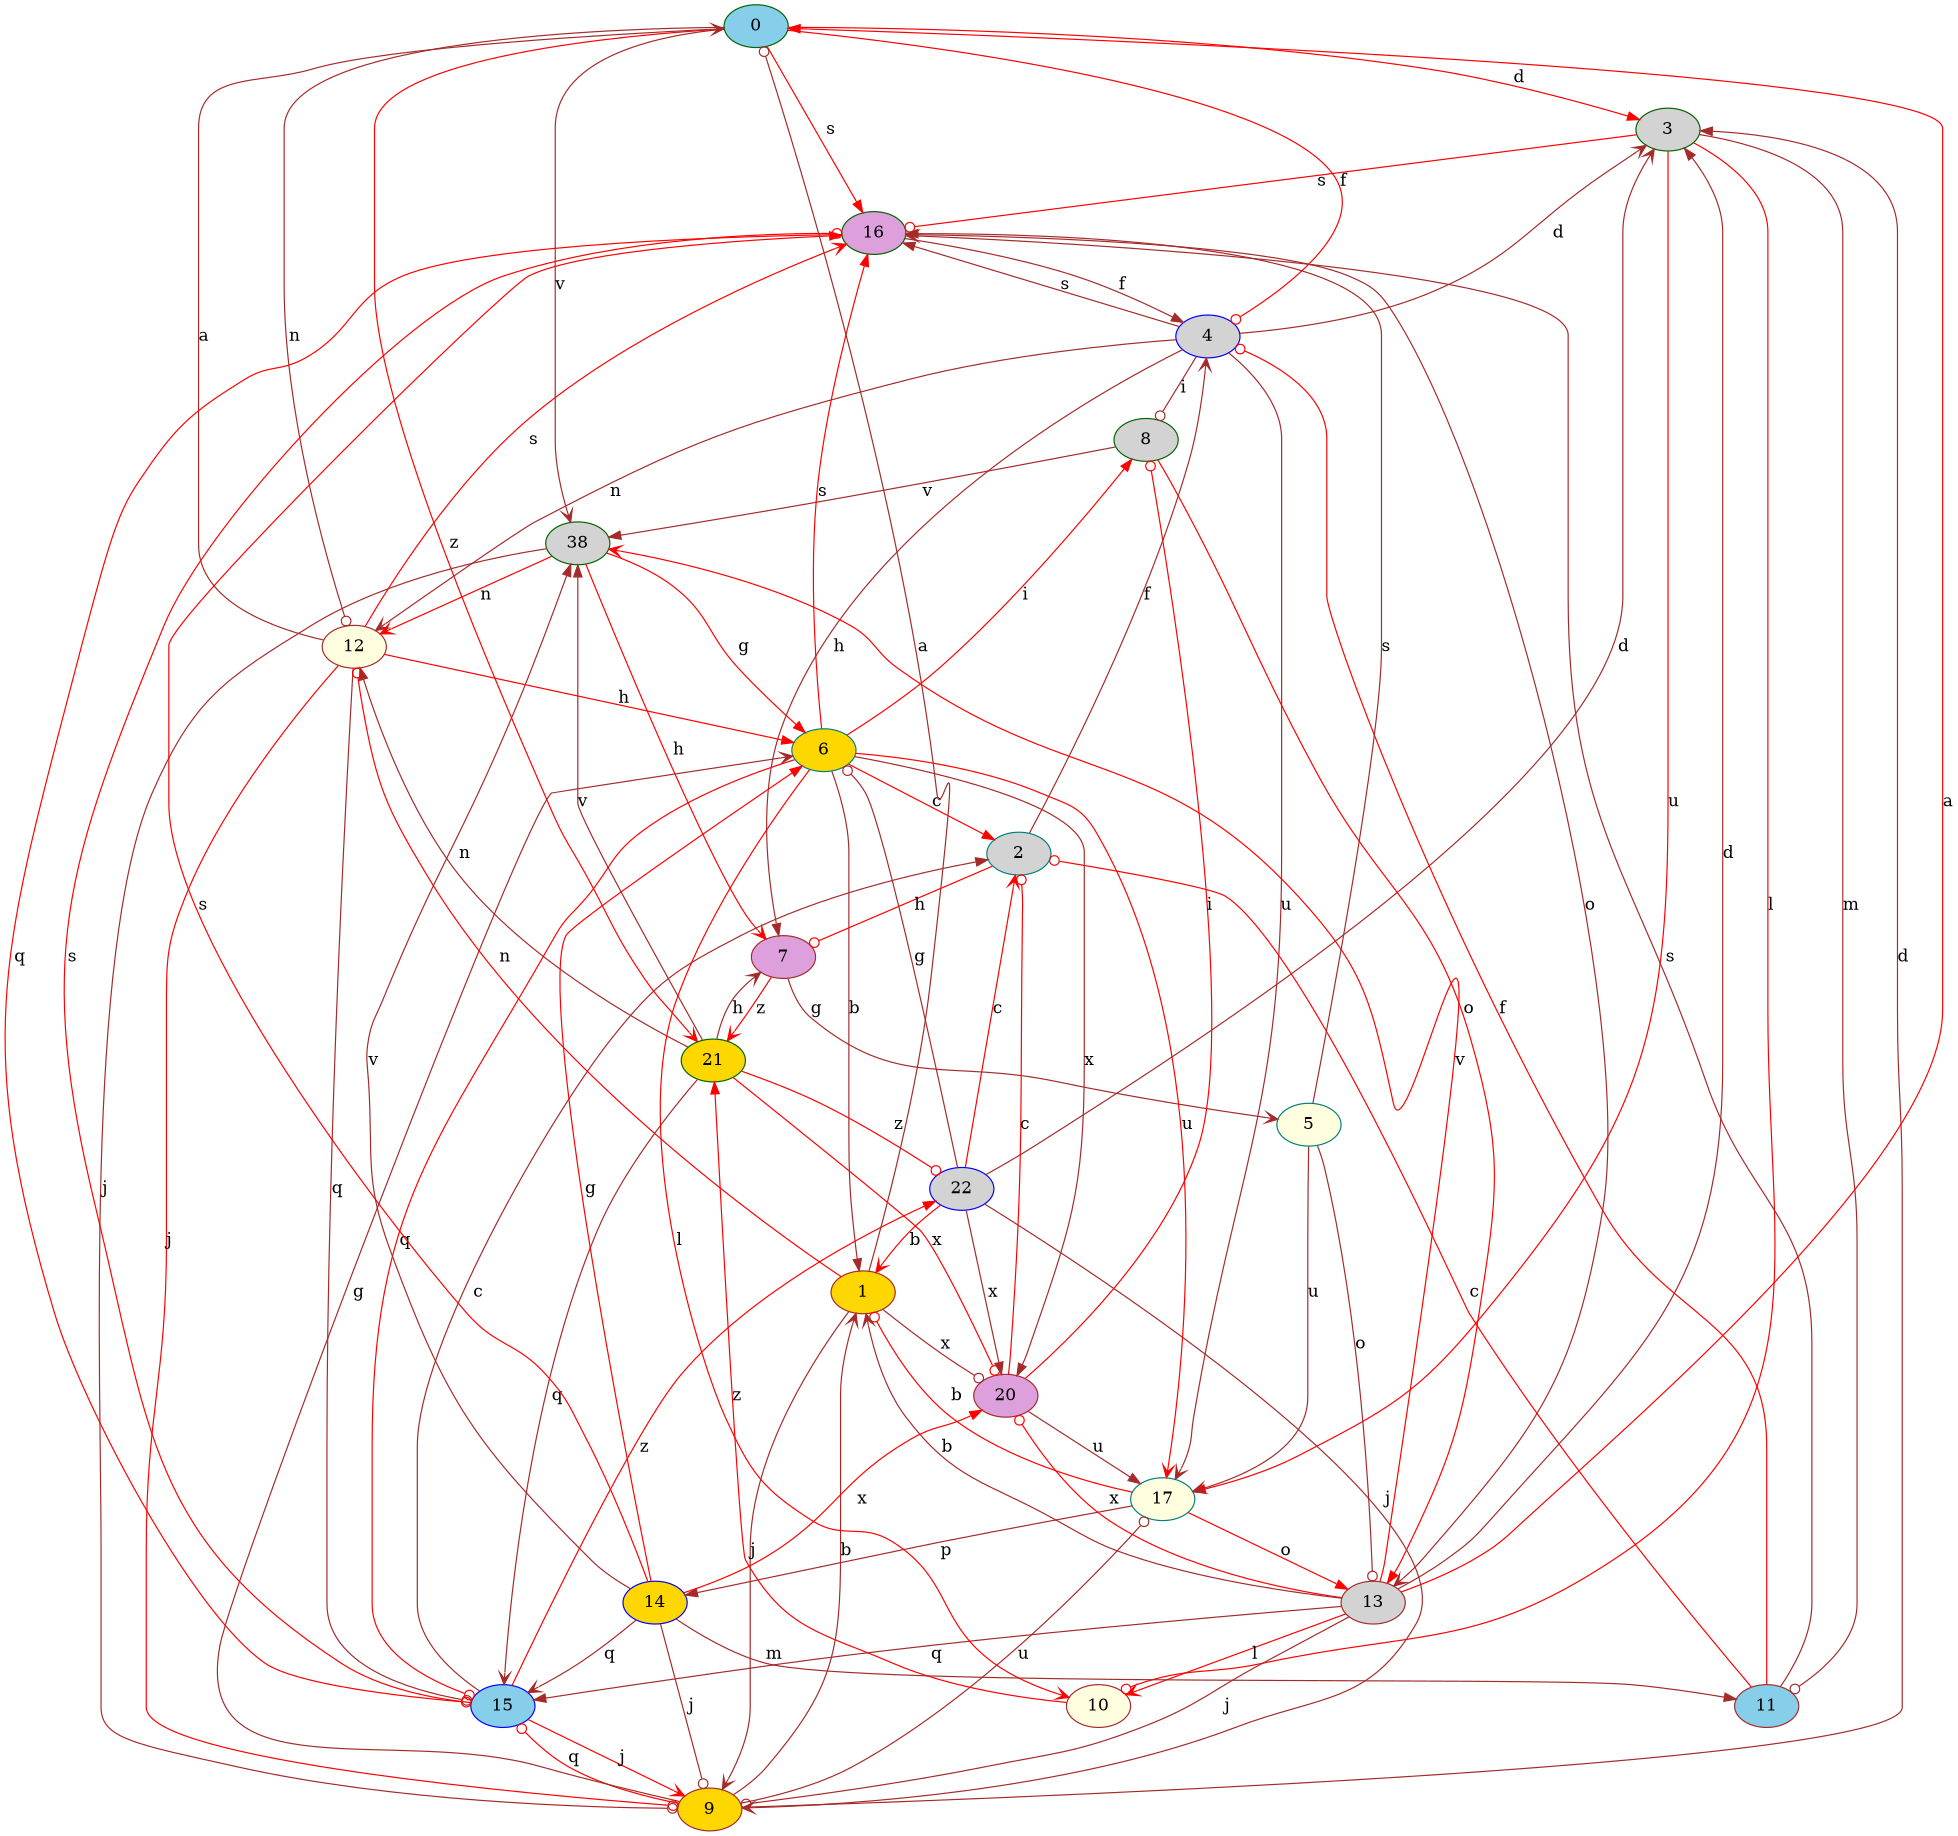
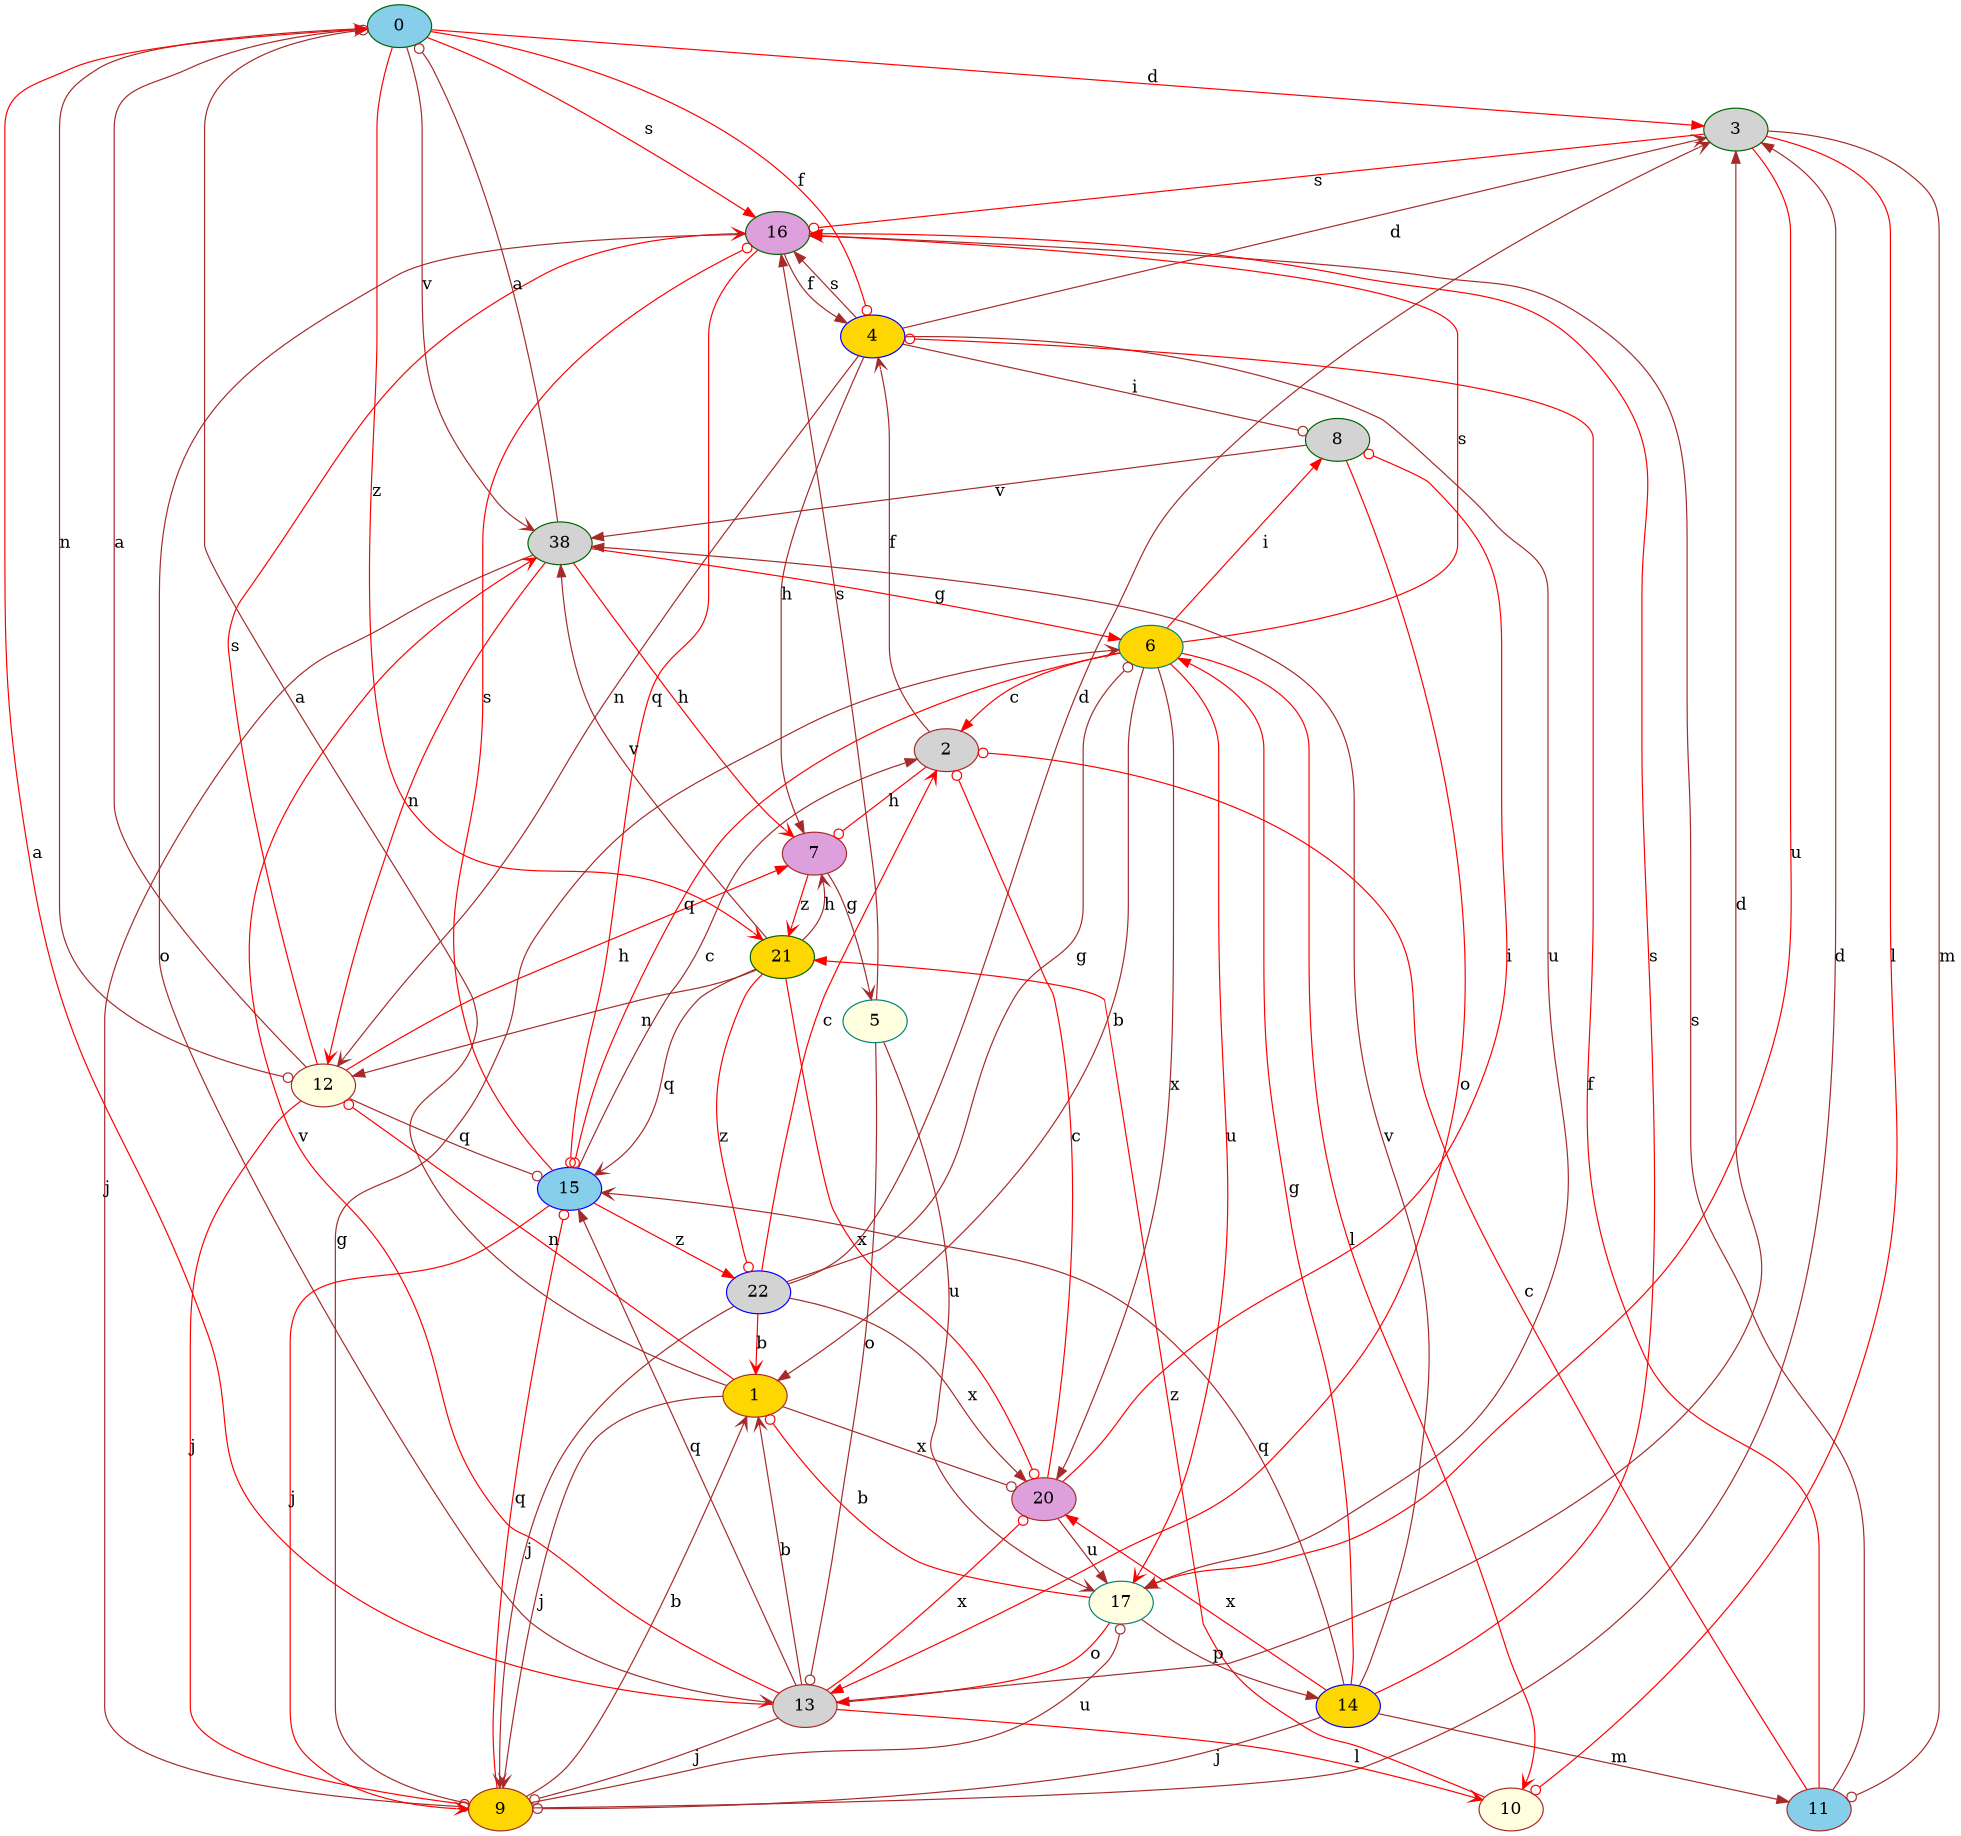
edge "38" -> "0": added, label "a"
node "4": fillcolor lightgrey -> gold
edge "12" -> "6": now "12" -> "7"
node "2": color teal -> brown
